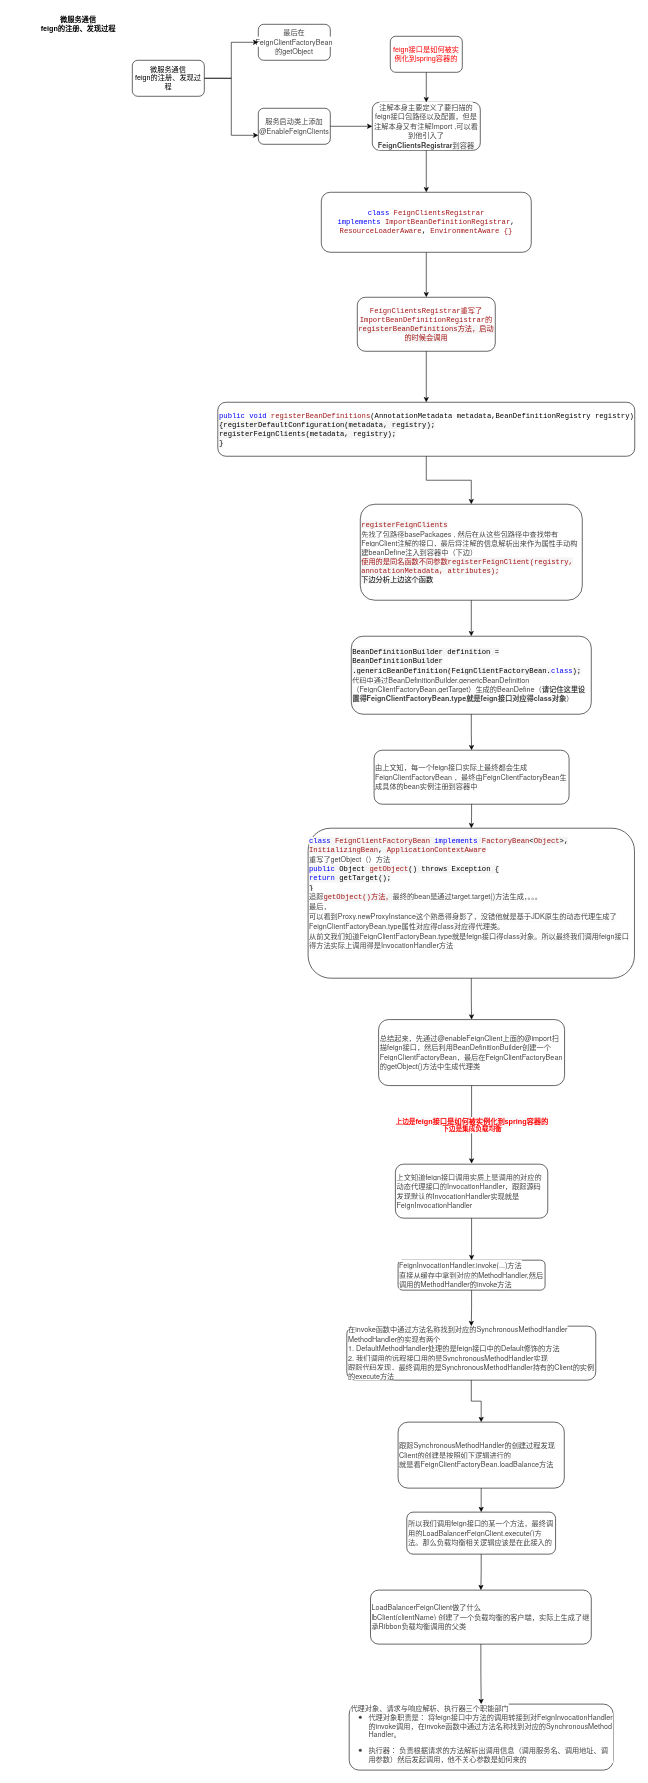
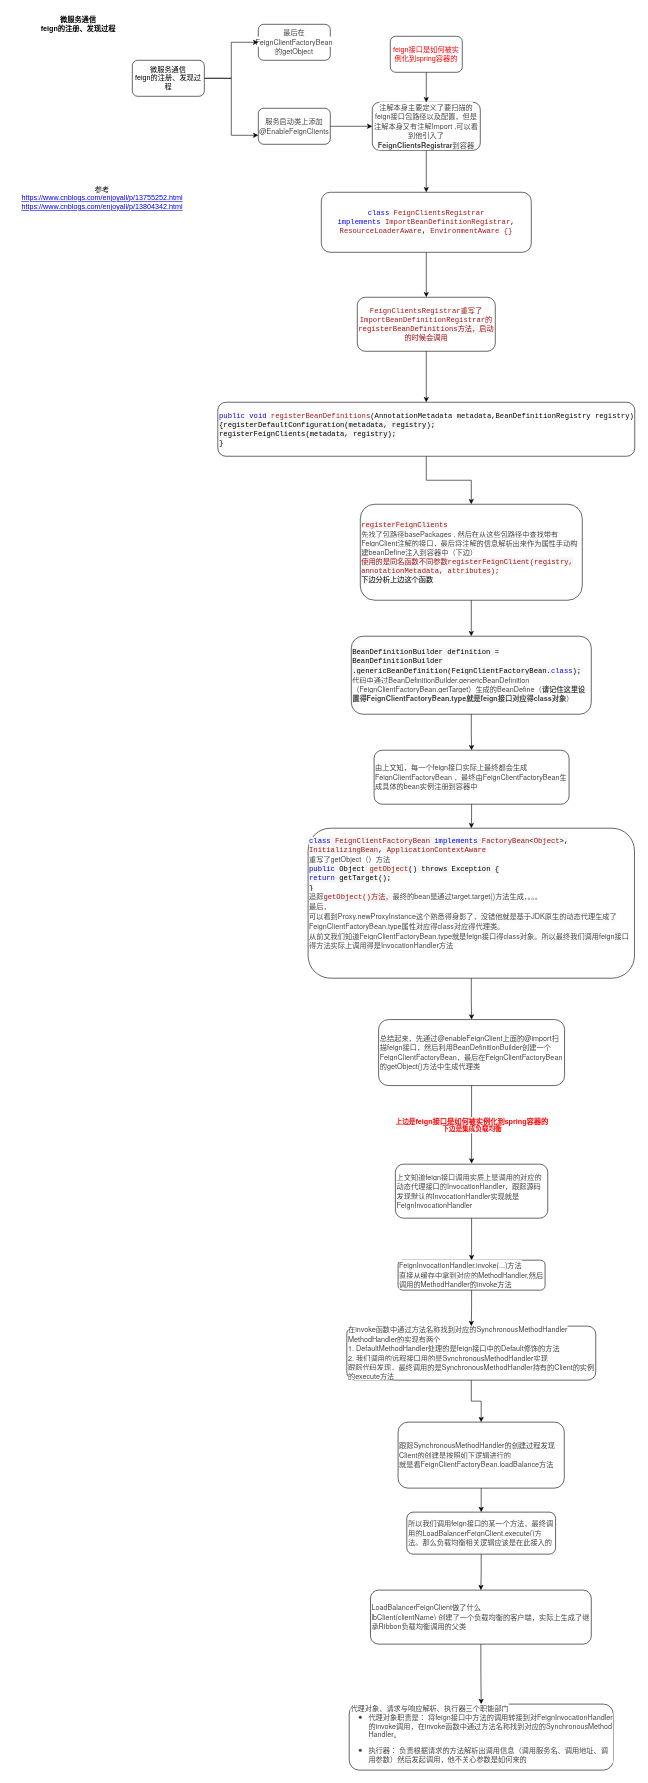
node "参考 https://www.cnblogs.com/enjoyall/p/13755252.html https://www.cnblogs.com/enjoyall/p/13804342.html": added
